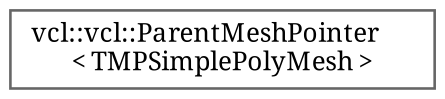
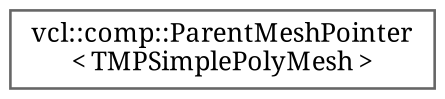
node "vcl::vcl::ParentMeshPointer < TMPSimplePolyMesh >": label "vcl::vcl::ParentMeshPointer < TMPSimplePolyMesh >" -> "vcl::comp::ParentMeshPointer < TMPSimplePolyMesh >"
